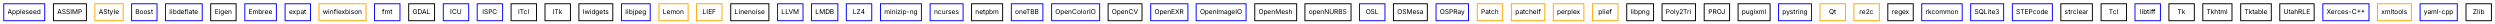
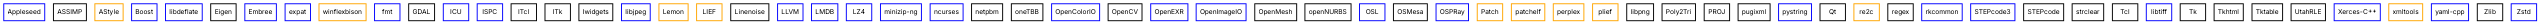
node "oneTBB": color blue -> black
node "Qt": color orange -> black
node "SQLite3": label "SQLite3" -> "STEPcode3"
node "STEPcode": color blue -> black
node "Zstd": added
